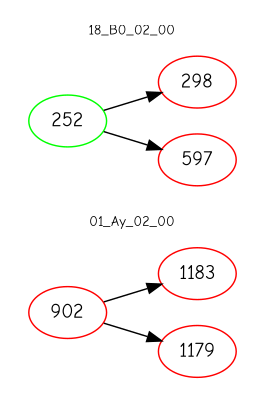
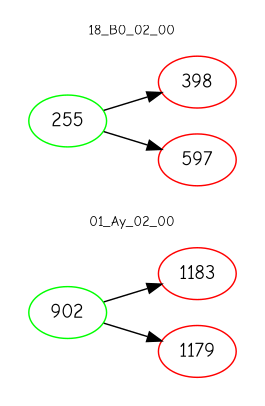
node "298": label "298" -> "398"
node "252": label "252" -> "255"
node "902": color red -> green
